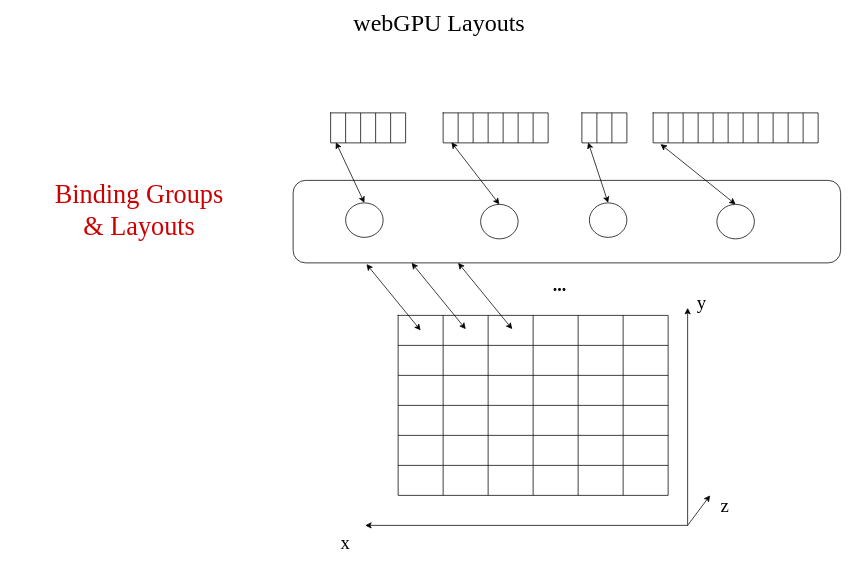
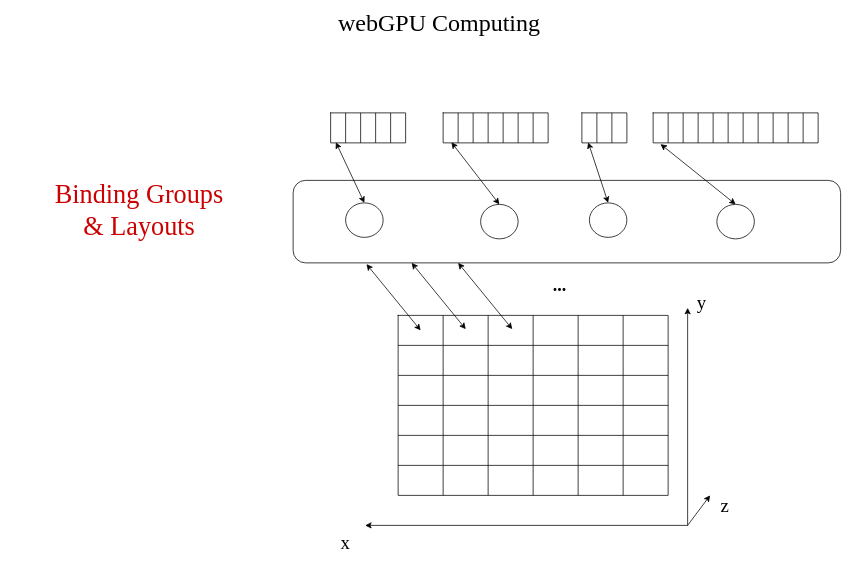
node "webGPU Layouts": label "webGPU Layouts" -> "webGPU Computing"
